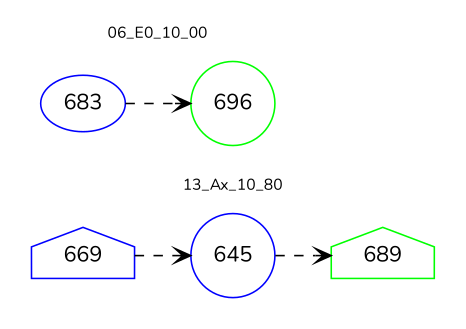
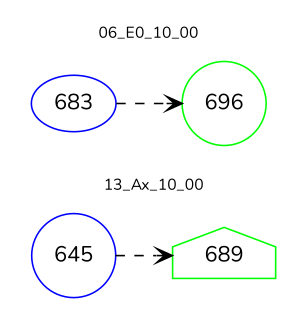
cluster "13_Ax_10_80": label "13_Ax_10_80" -> "13_Ax_10_00"
node "669": removed
